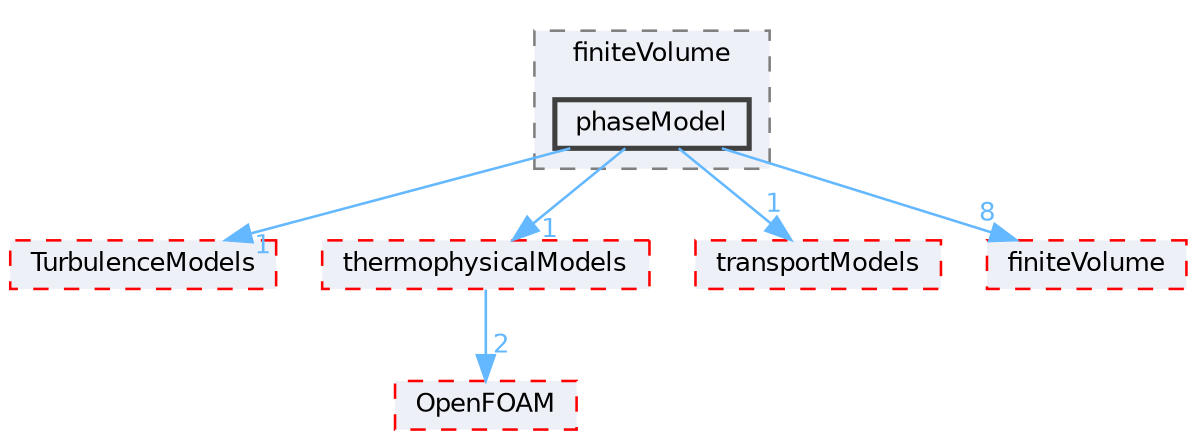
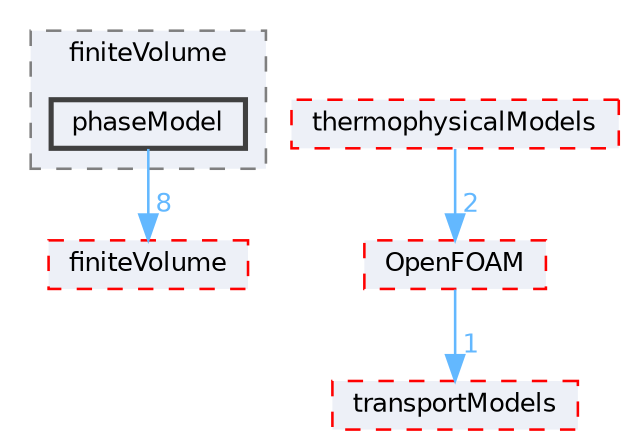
edge "phaseModel" -> "thermophysicalModels": removed
edge "phaseModel" -> "transportModels": now "OpenFOAM" -> "transportModels"
node "TurbulenceModels": removed
